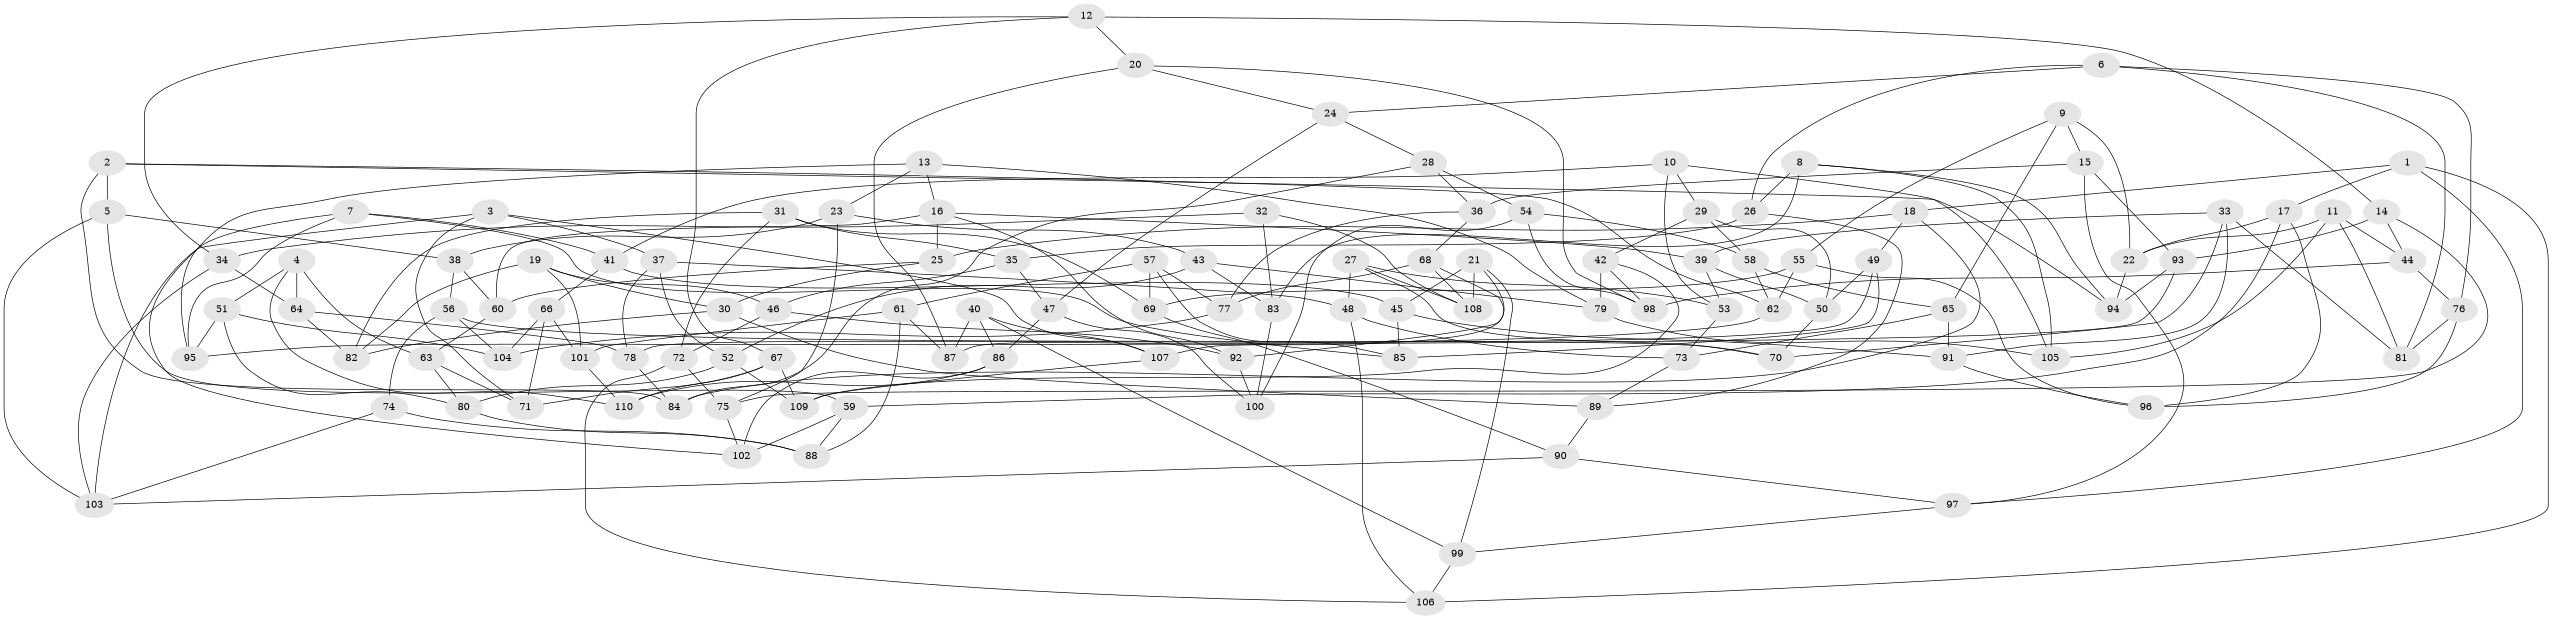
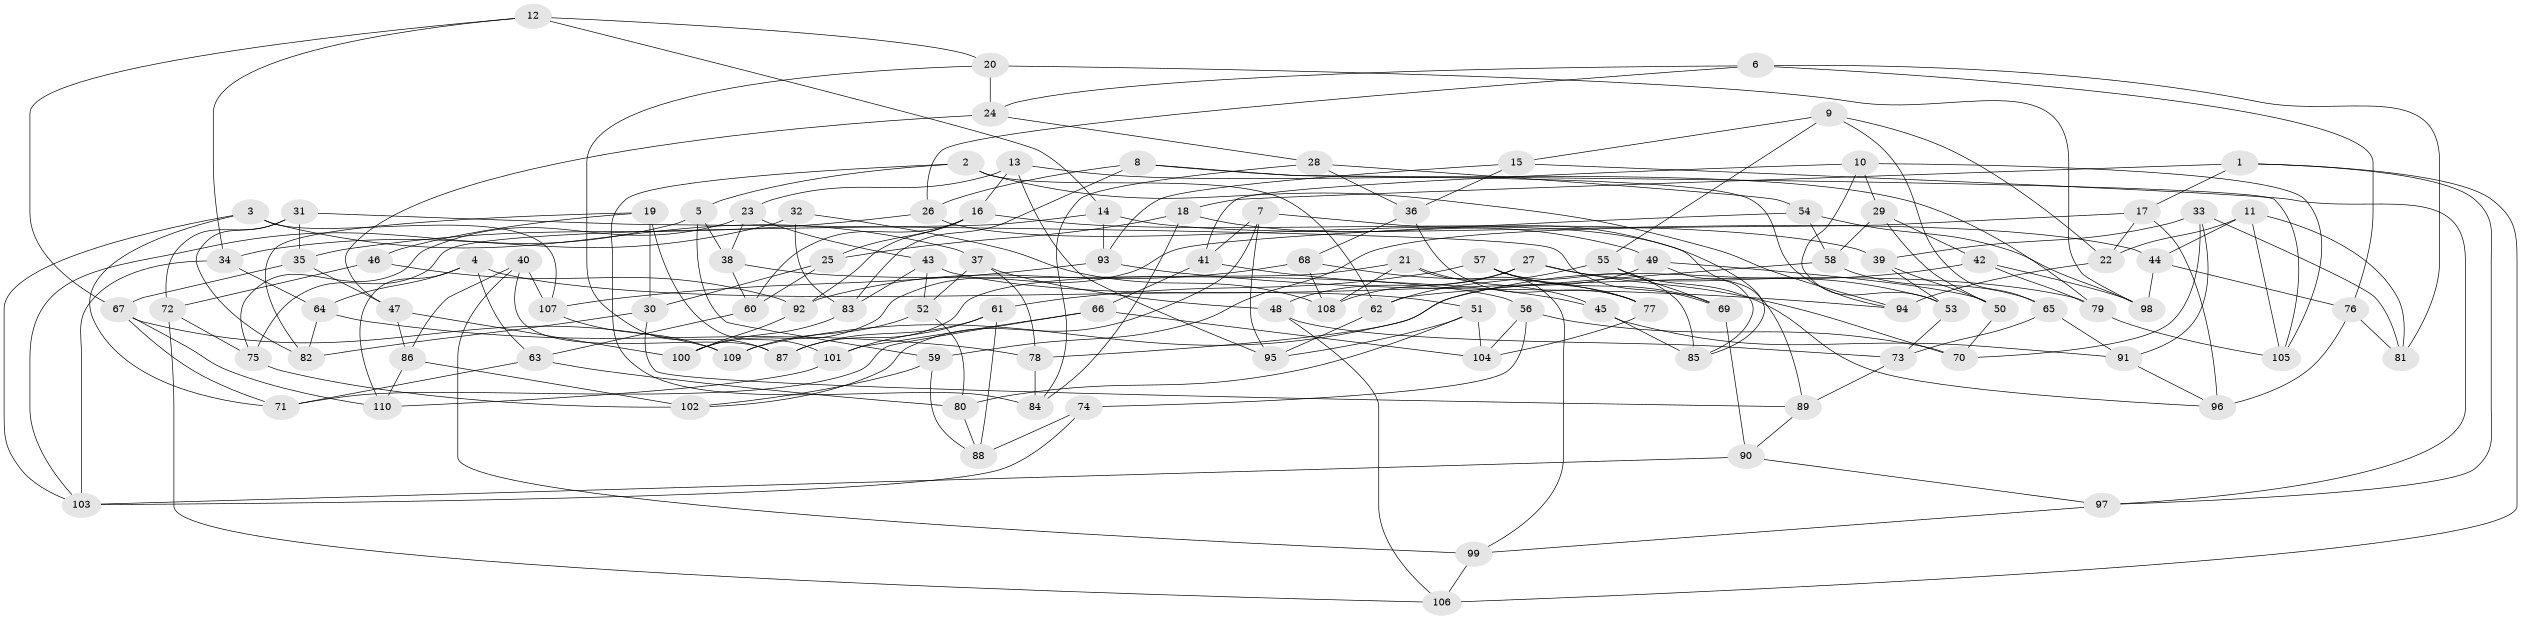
edge "35" -- "46": now "35" -- "67"
